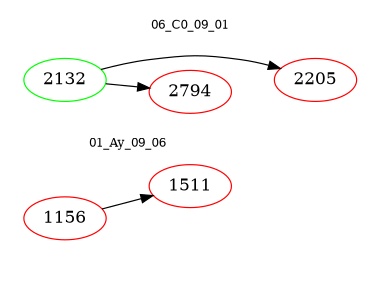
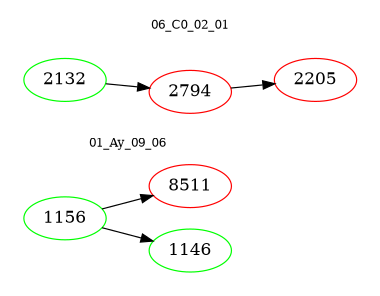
cluster "06_C0_09_01": label "06_C0_09_01" -> "06_C0_02_01"
edge "2132" -> "2205": now "2794" -> "2205"
node "1511": label "1511" -> "8511"
node "1156": color red -> green
node "1146": added
